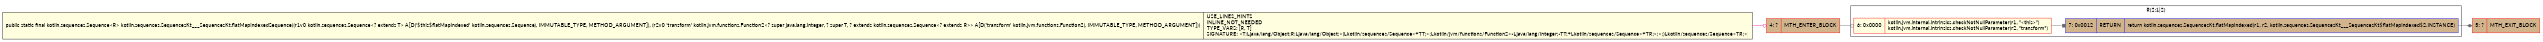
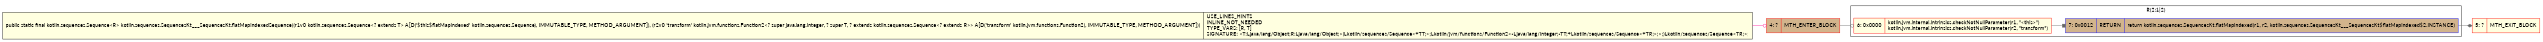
node "5: ?": fillcolor tan -> lightyellow
